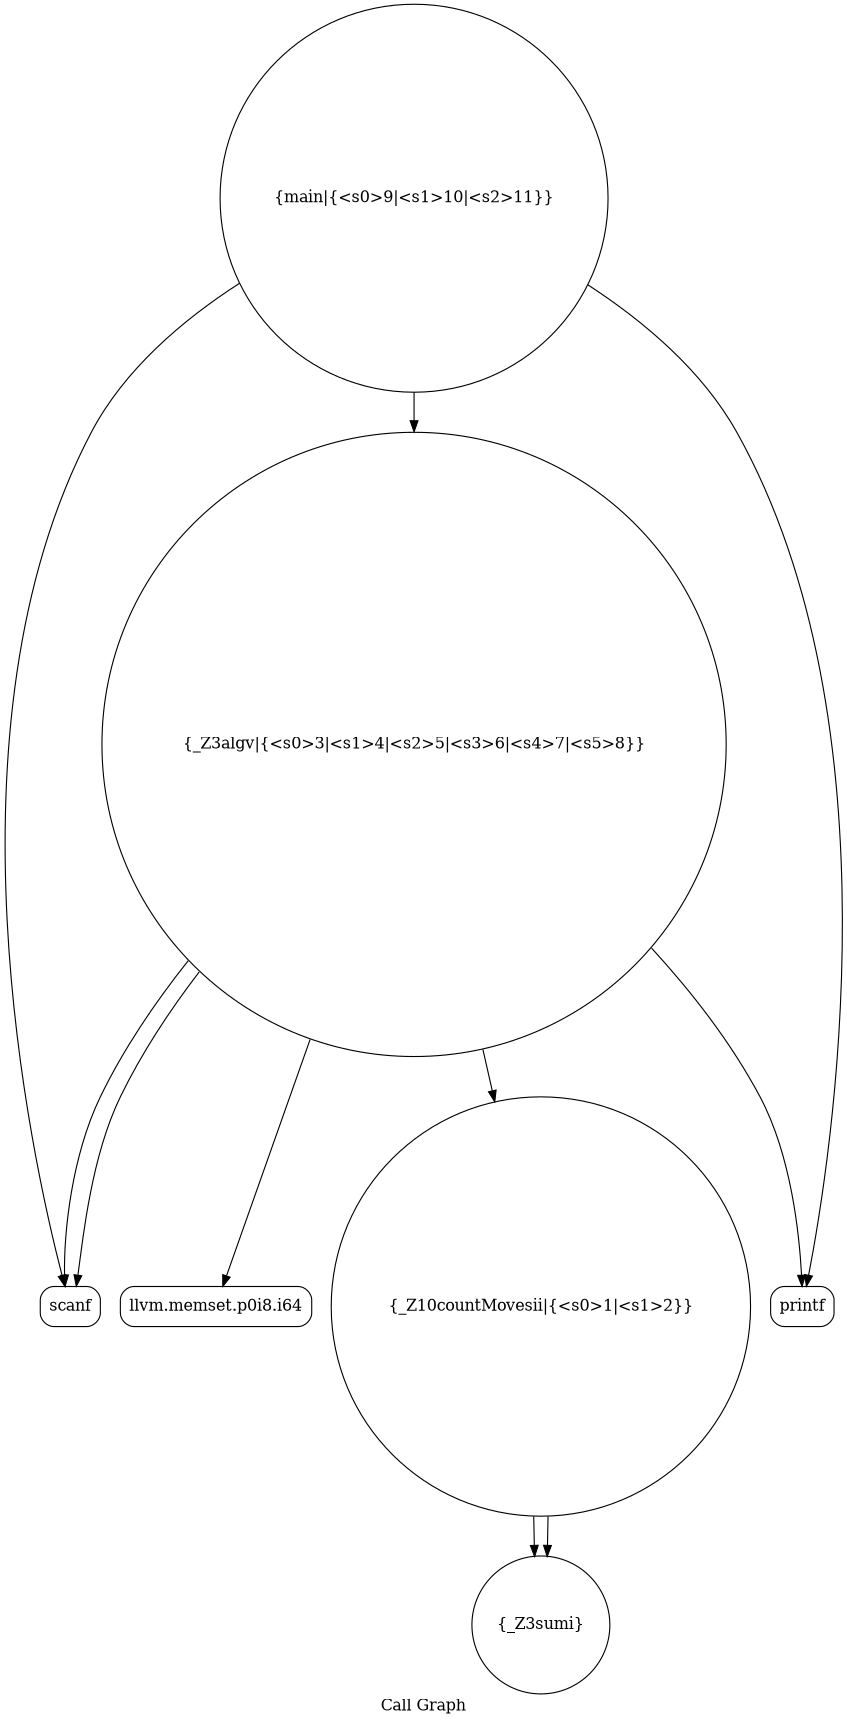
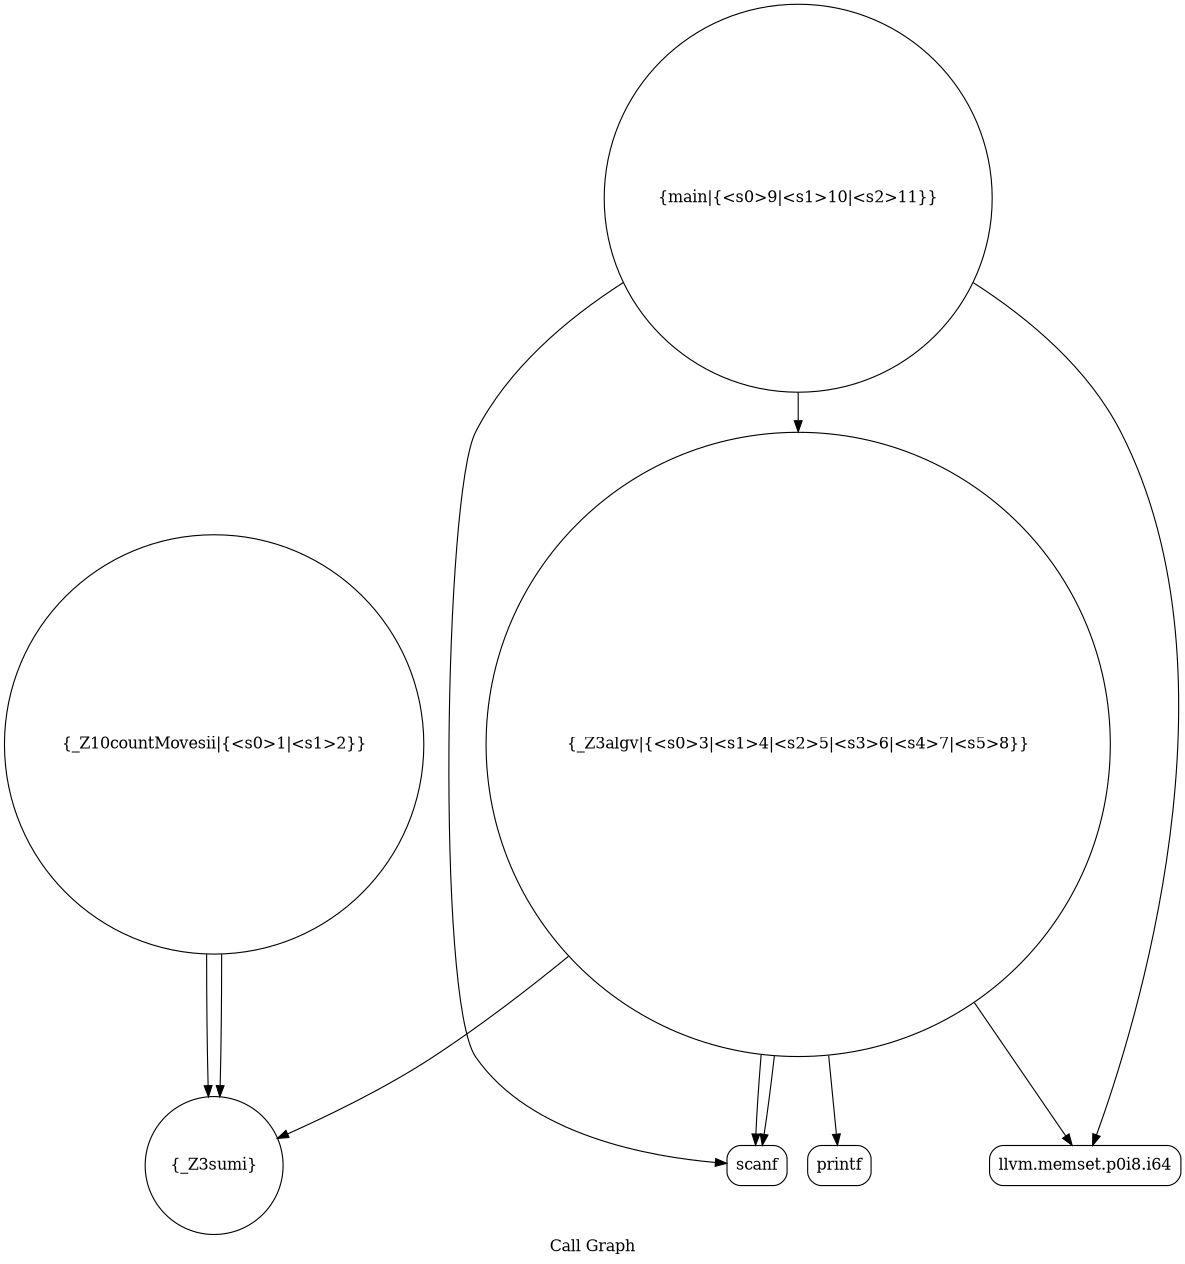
edge "{main|{<s0>9|<s1>10|<s2>11}}" -> "printf": now "{main|{<s0>9|<s1>10|<s2>11}}" -> "llvm.memset.p0i8.i64"
edge "{_Z3algv|{<s0>3|<s1>4|<s2>5|<s3>6|<s4>7|<s5>8}}" -> "{_Z10countMovesii|{<s0>1|<s1>2}}": now "{_Z3algv|{<s0>3|<s1>4|<s2>5|<s3>6|<s4>7|<s5>8}}" -> "{_Z3sumi}"
